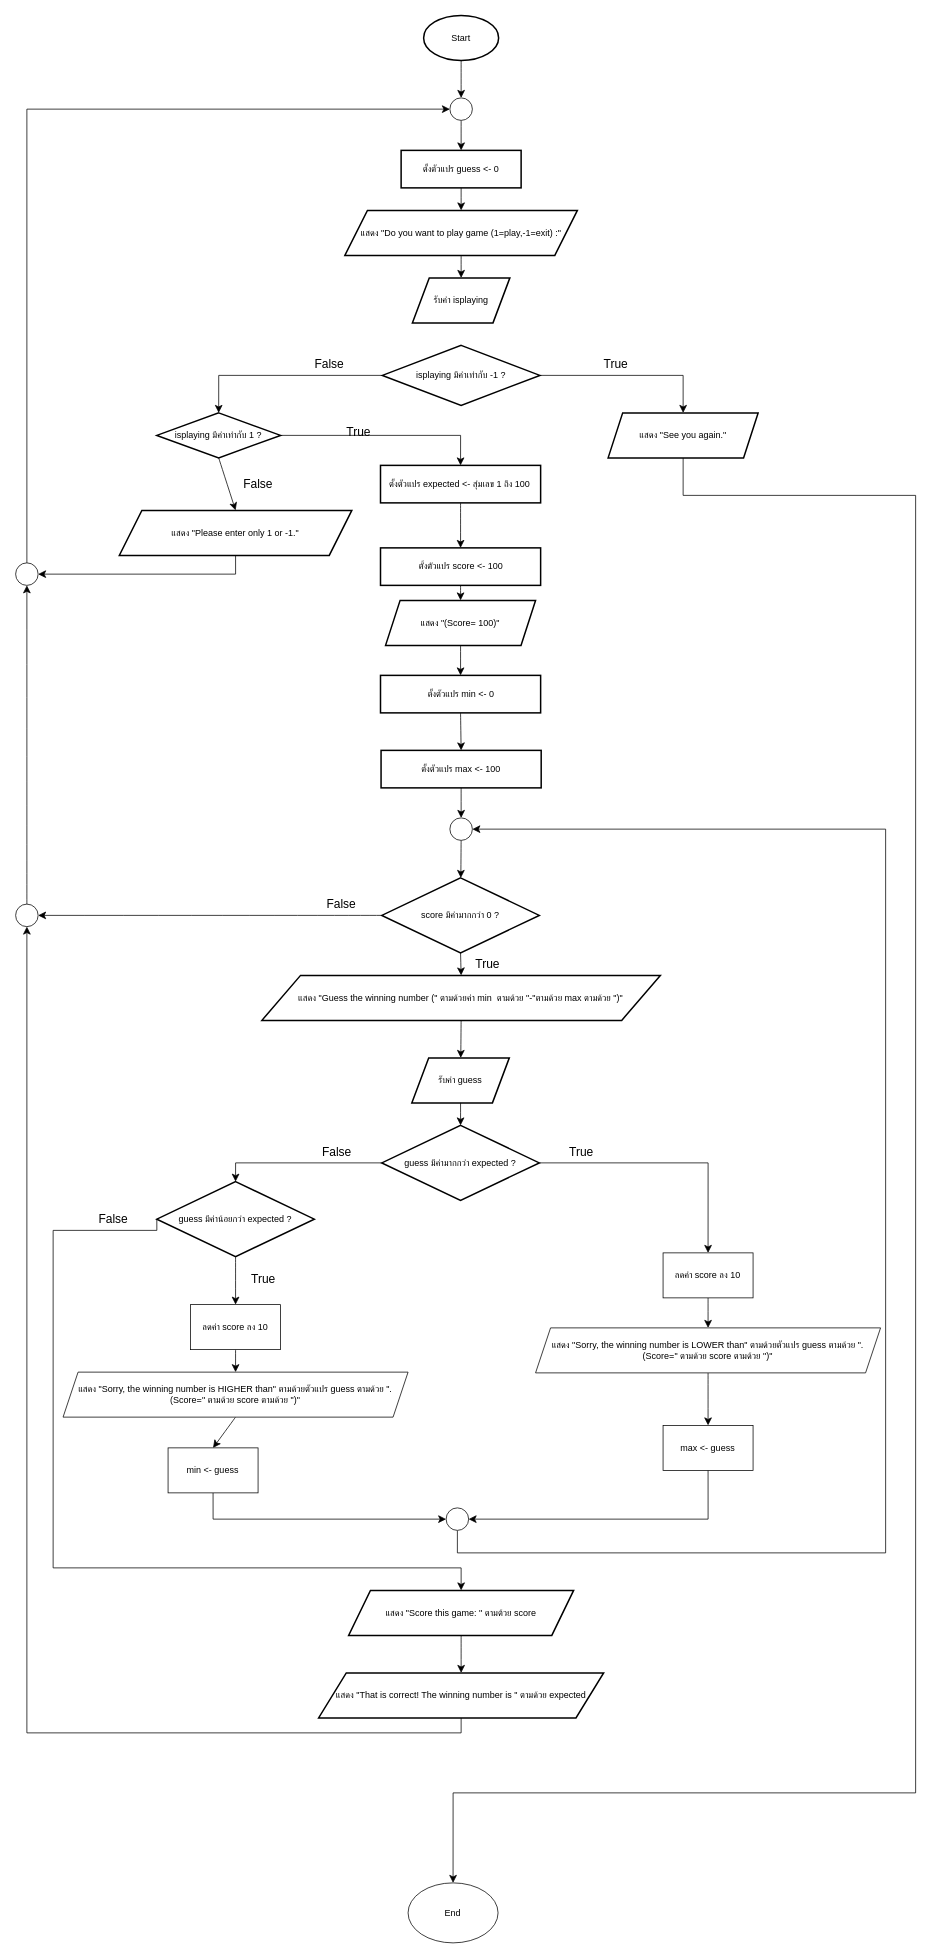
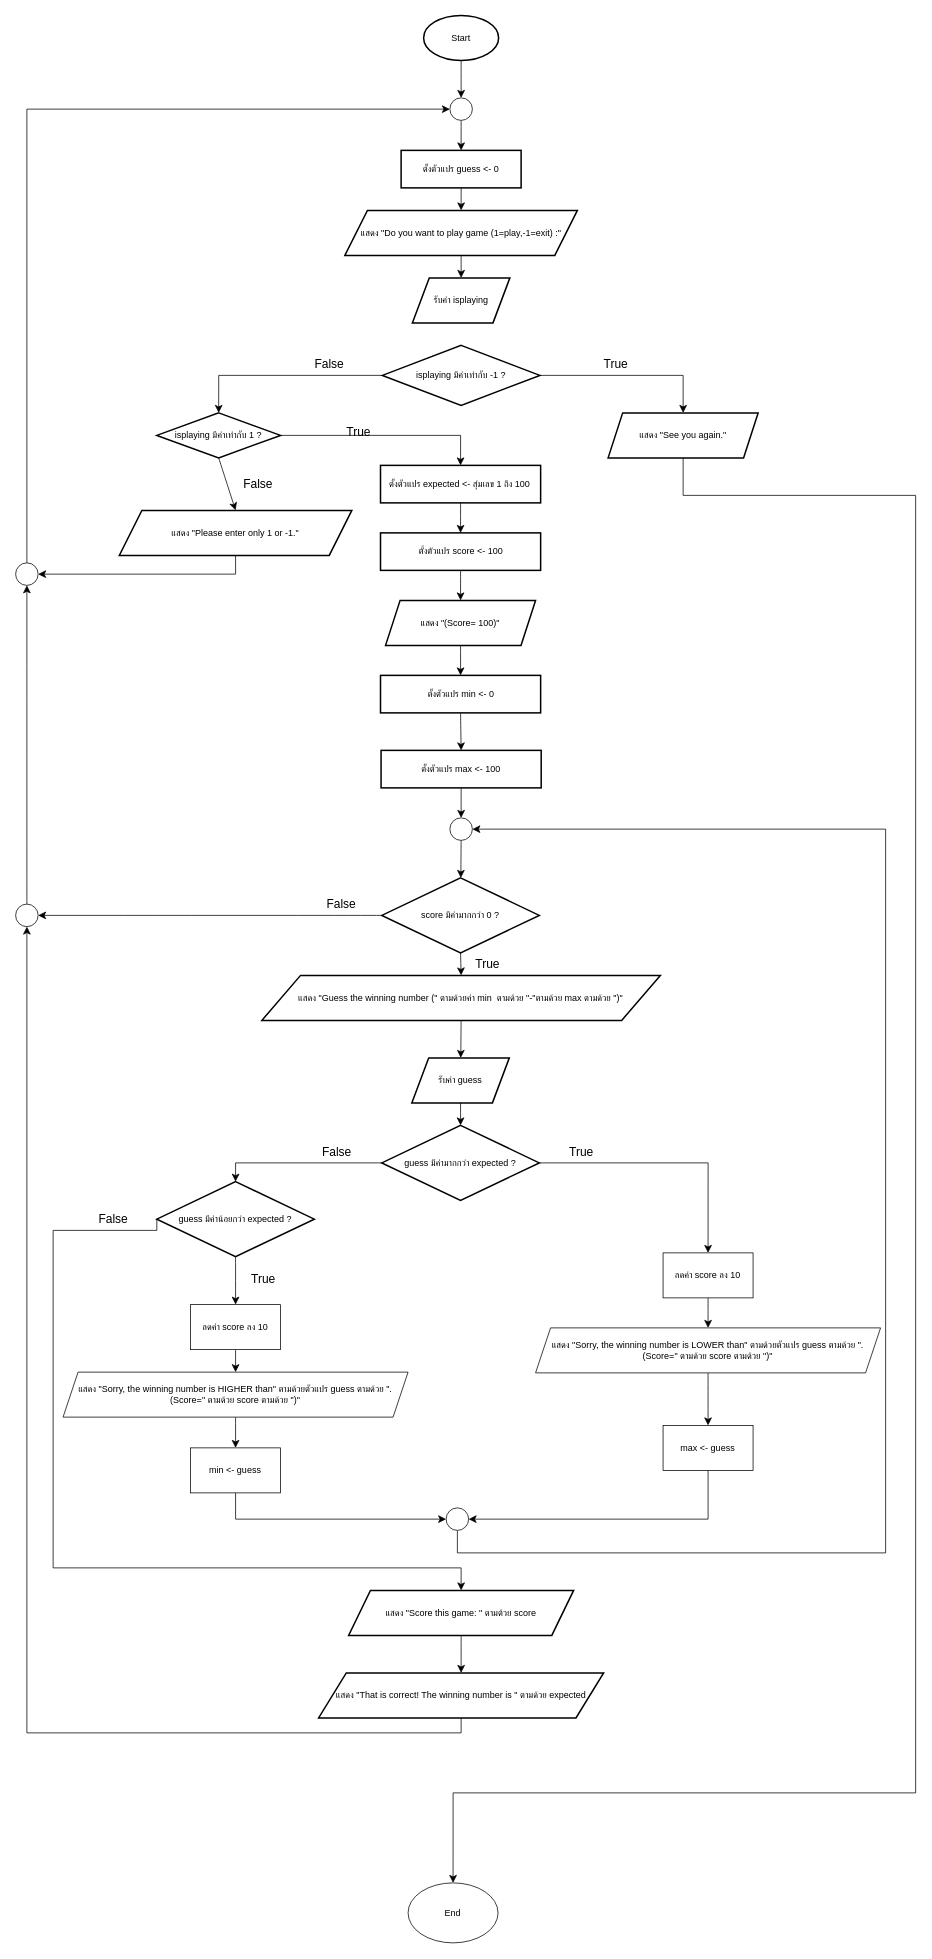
node "ตั้งตัวแปร score <- 100": moved (460, 567) -> (460, 552)
node "min <- guess": moved (213, 1470) -> (235, 1470)
